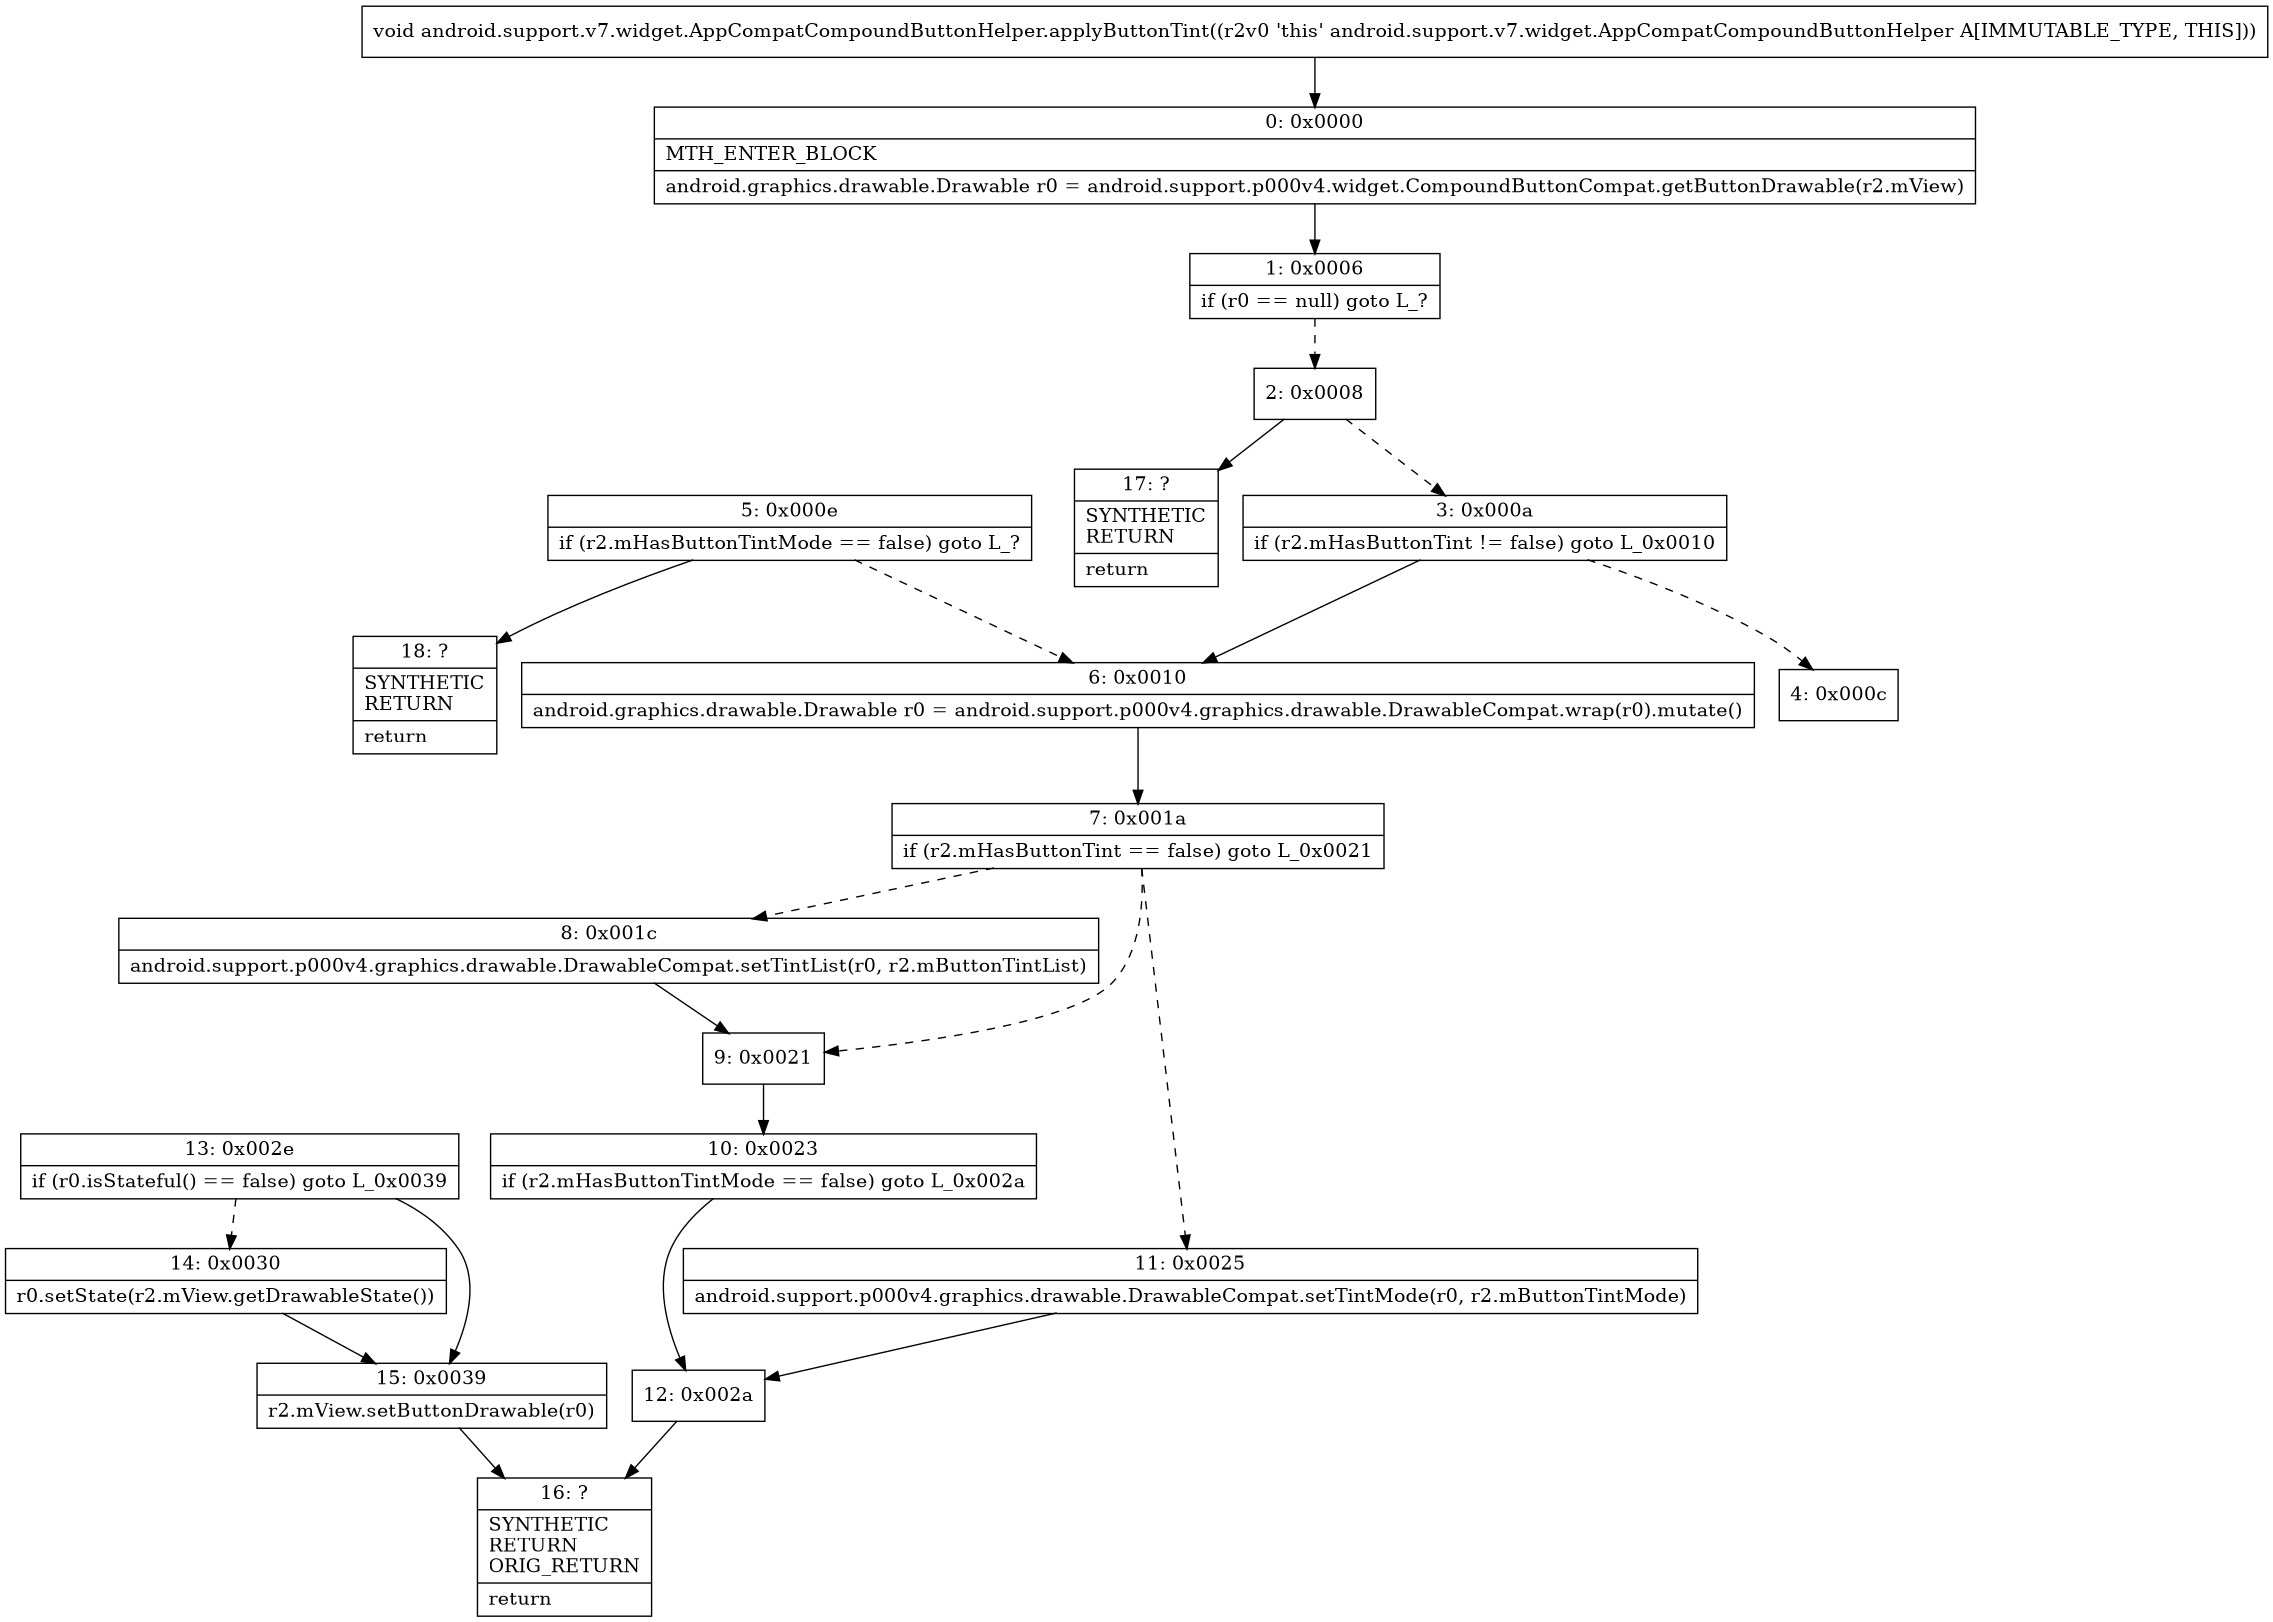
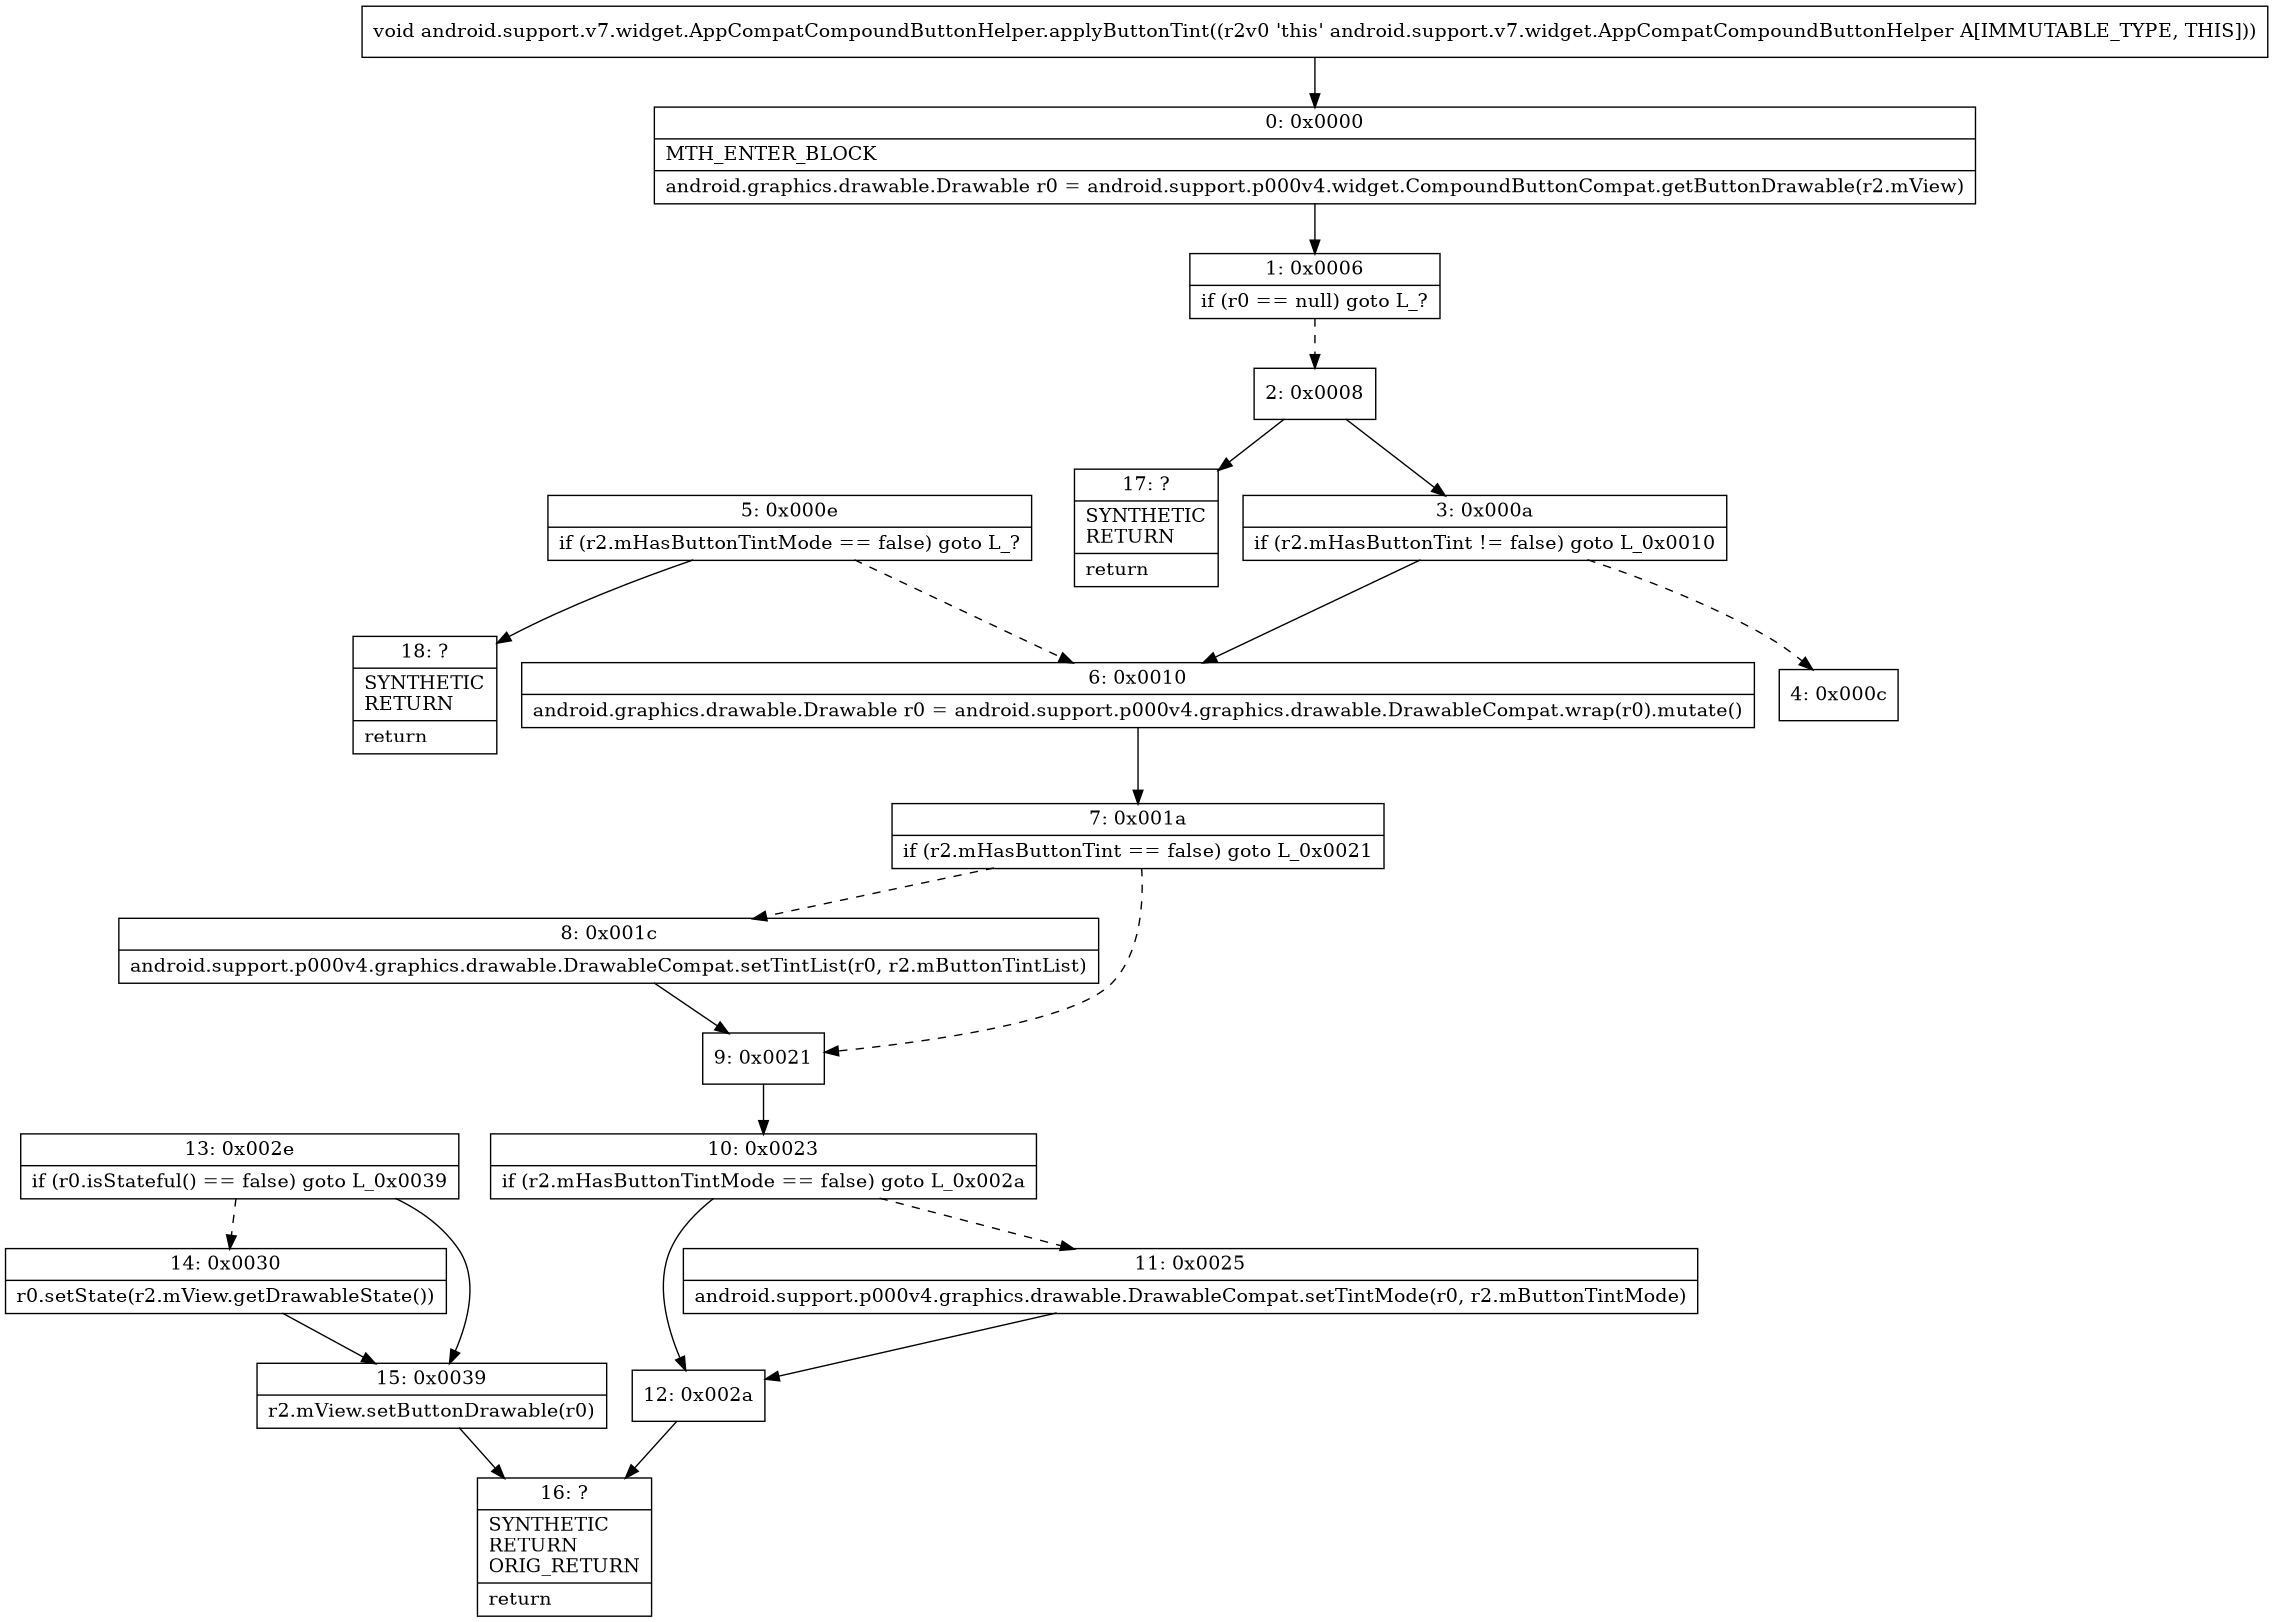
edge "2: 0x0008" -> "3: 0x000a": style dashed -> solid
edge "7: 0x001a" -> "11: 0x0025": now "10: 0x0023" -> "11: 0x0025"
